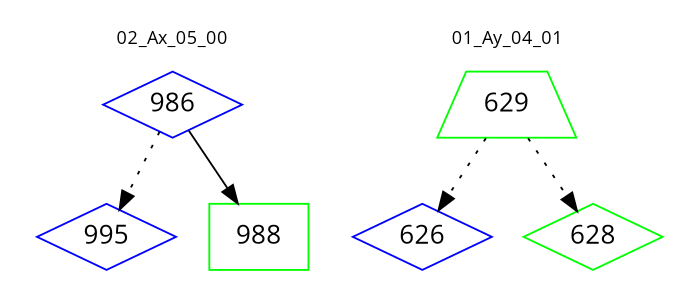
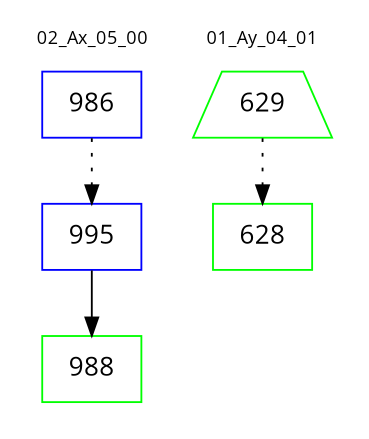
node "986": shape diamond -> box
edge "986" -> "988": now "995" -> "988"
node "995": shape diamond -> box
node "626": removed
node "628": shape diamond -> box
